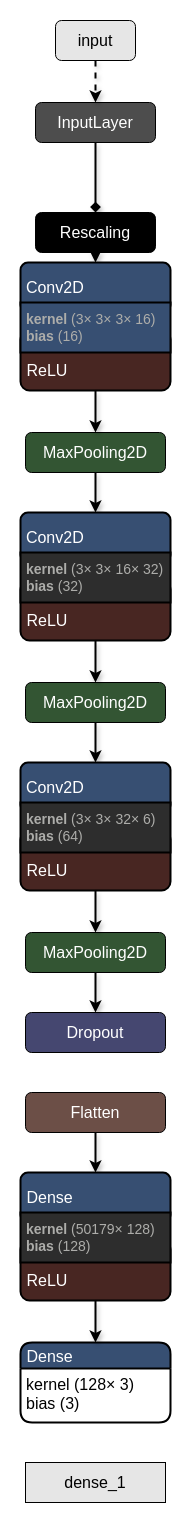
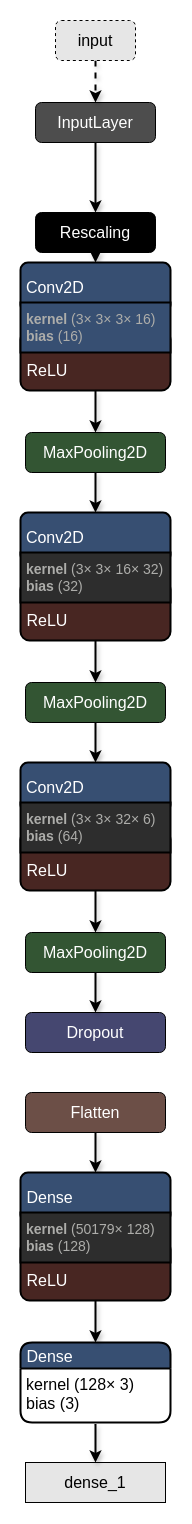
node "input": style solid -> dashed
edge "InputLayer" -> "Rescaling": arrowhead diamond -> classic
edge "kernel (128× 3) bias (3)" -> "dense_1": added
